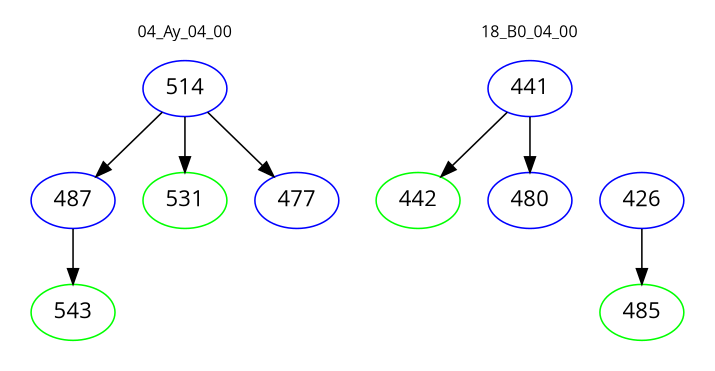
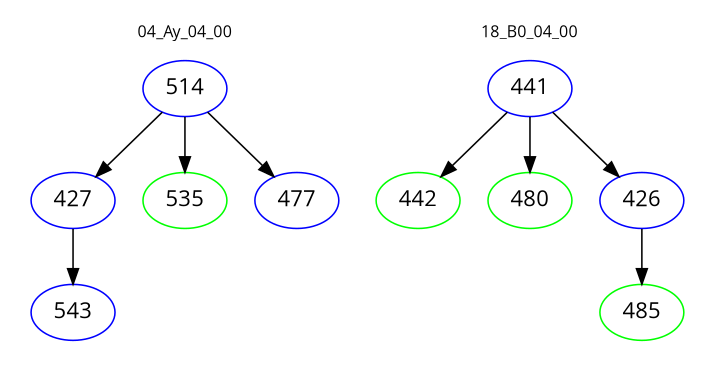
edge "441" -> "426": added
node "487": label "487" -> "427"
node "531": label "531" -> "535"
node "480": color blue -> green
node "543": color green -> blue
